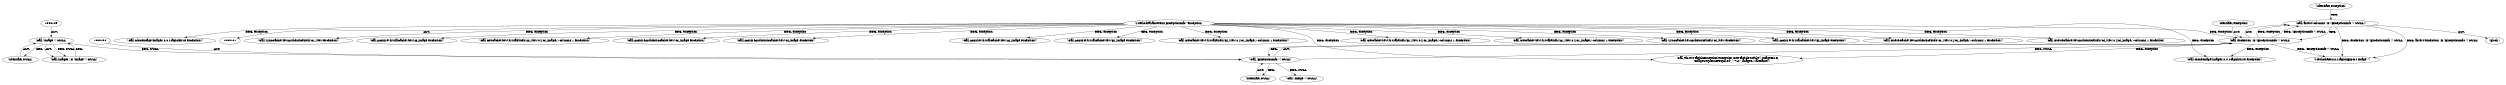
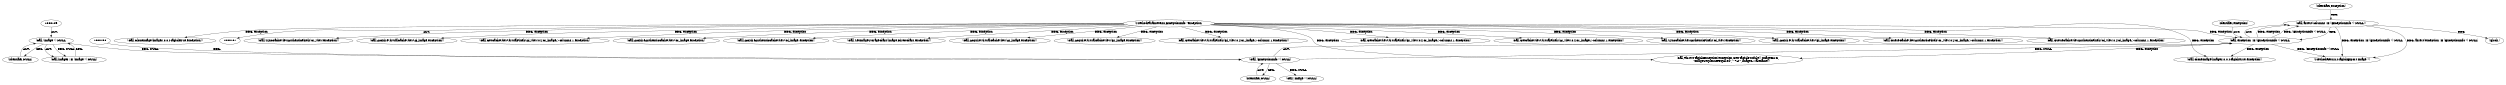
edge "(MethodParameterIn,ExceptionInfo *exception)" -> "(Call,AcquireVirtualCacheView(Br_image,exception))": label "CFG: exception" -> "DDG: exception"
edge "(Call,assert(columns != (ExceptionInfo *) NULL))" -> "(Block,)": label "AST: " -> "DDG: "
node "(Call,SetImageStorageClass(image,DirectClass,exception))": added
edge "(Call,exception != (ExceptionInfo *) NULL)" -> "(Call,(ExceptionInfo *) NULL)": removed, label "CFG:"
edge "1000156" -> "(Call,(ExceptionInfo *) NULL)": label "AST: " -> "DDG: "
